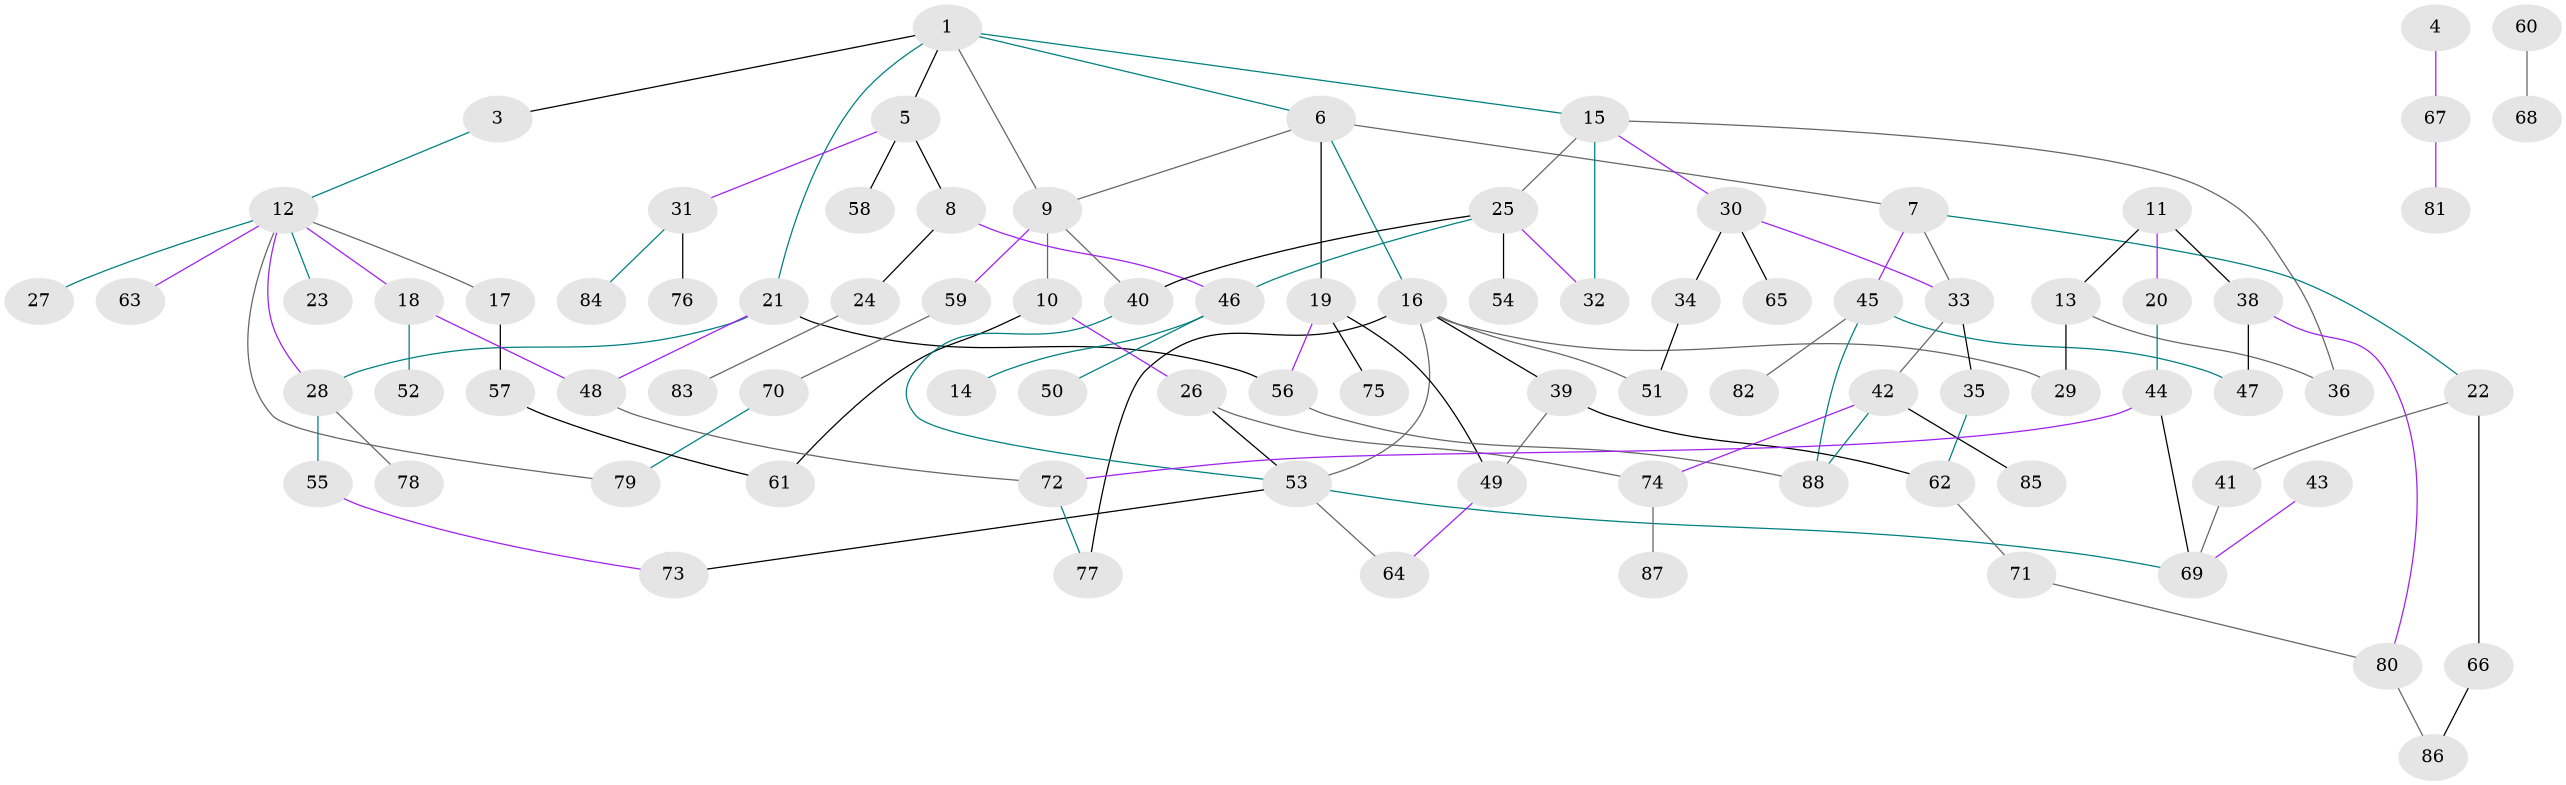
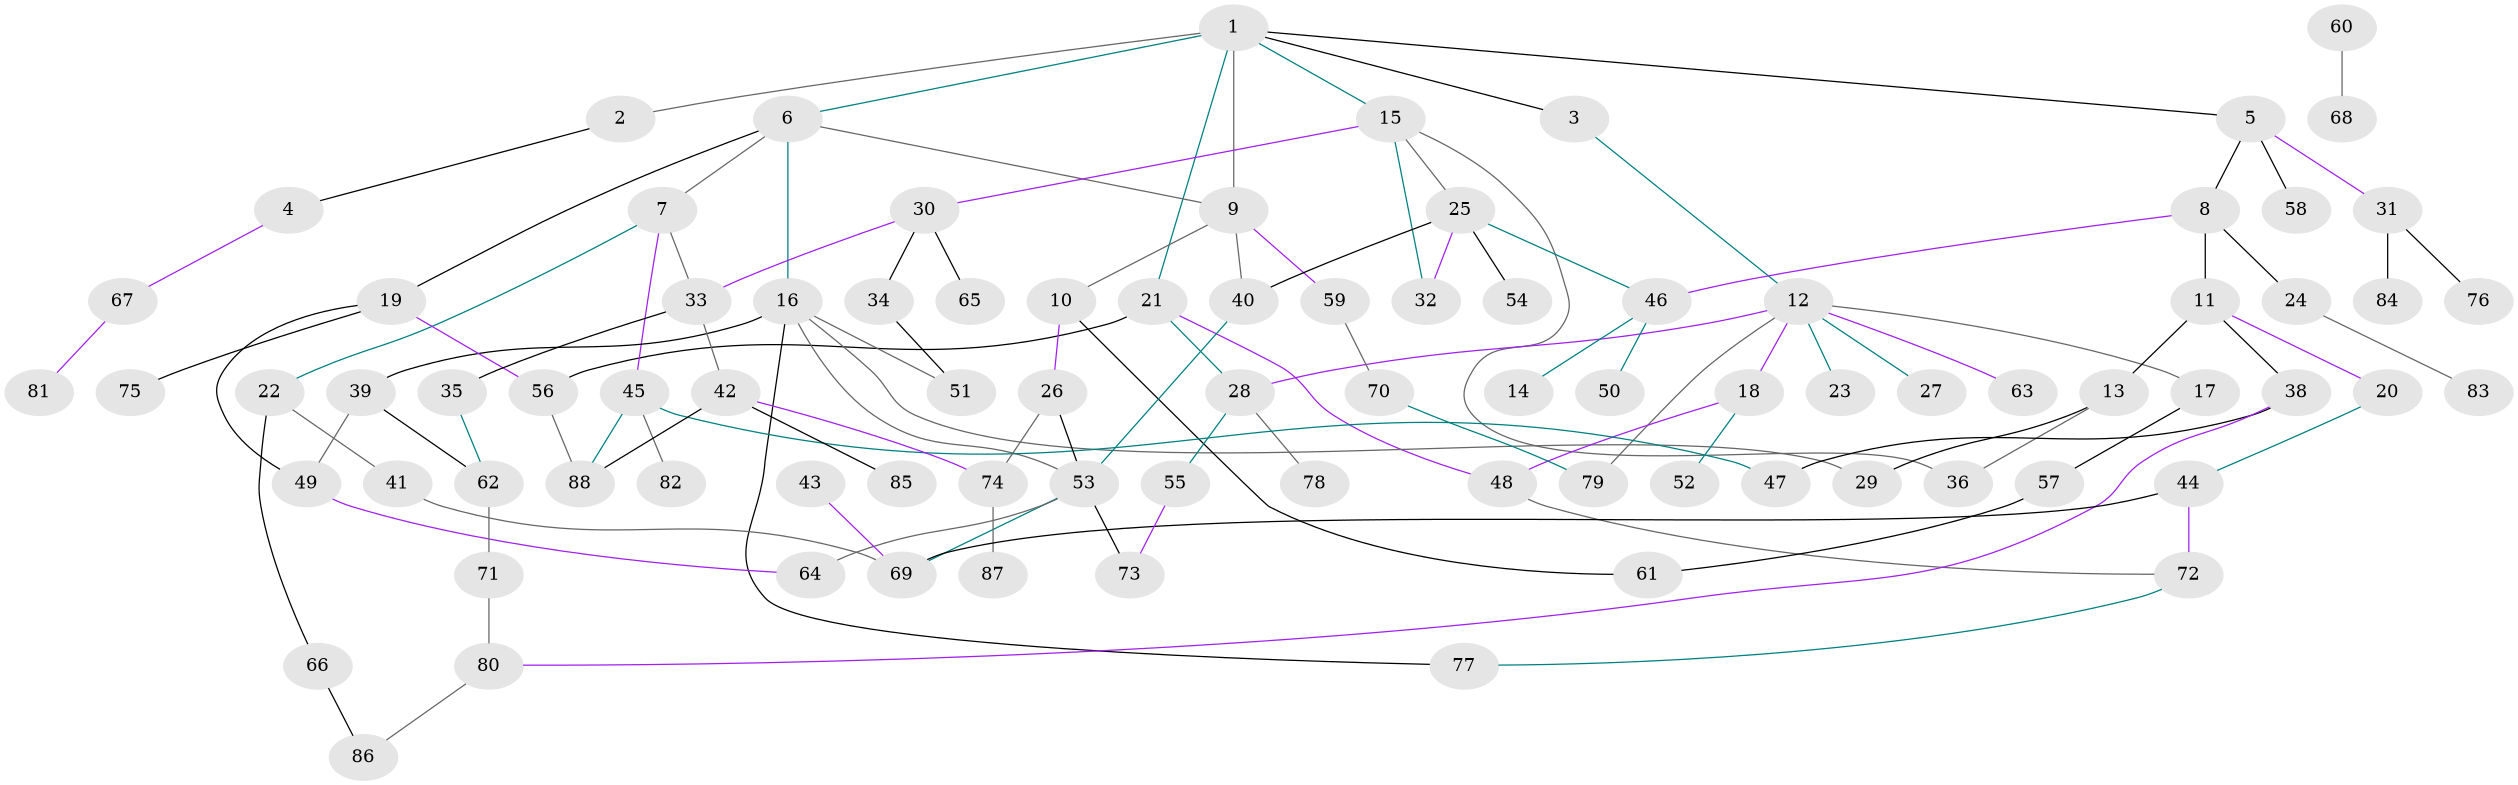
node "2": added
edge "31" -- "84": color teal -> black
edge "8" -- "11": added
edge "42" -- "88": color teal -> black
